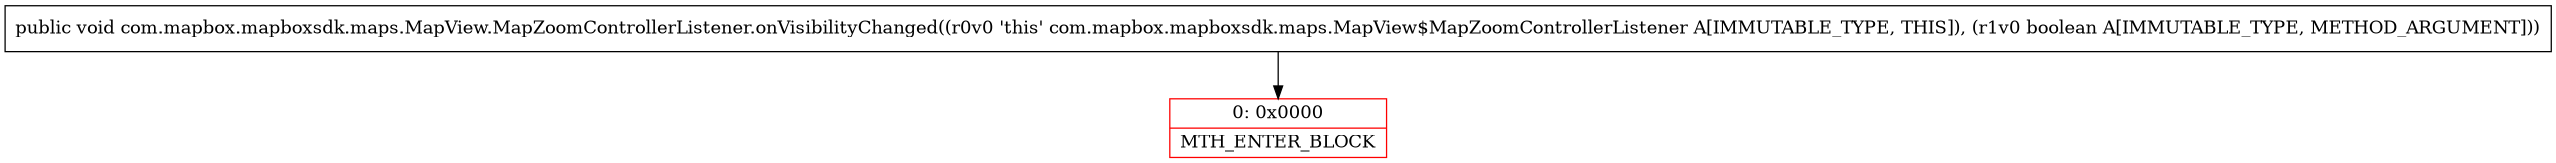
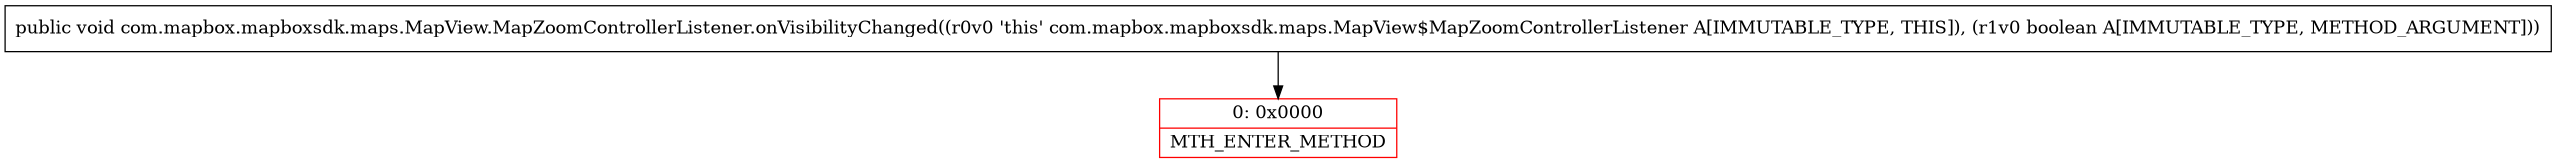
node "0: 0x0000": text "MTH_ENTER_BLOCK" -> "MTH_ENTER_METHOD"
